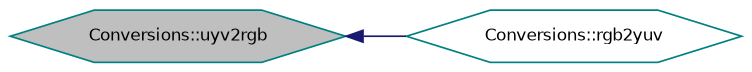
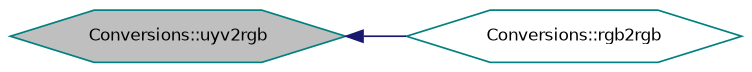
node "Conversions::rgb2yuv": label "Conversions::rgb2yuv" -> "Conversions::rgb2rgb"
